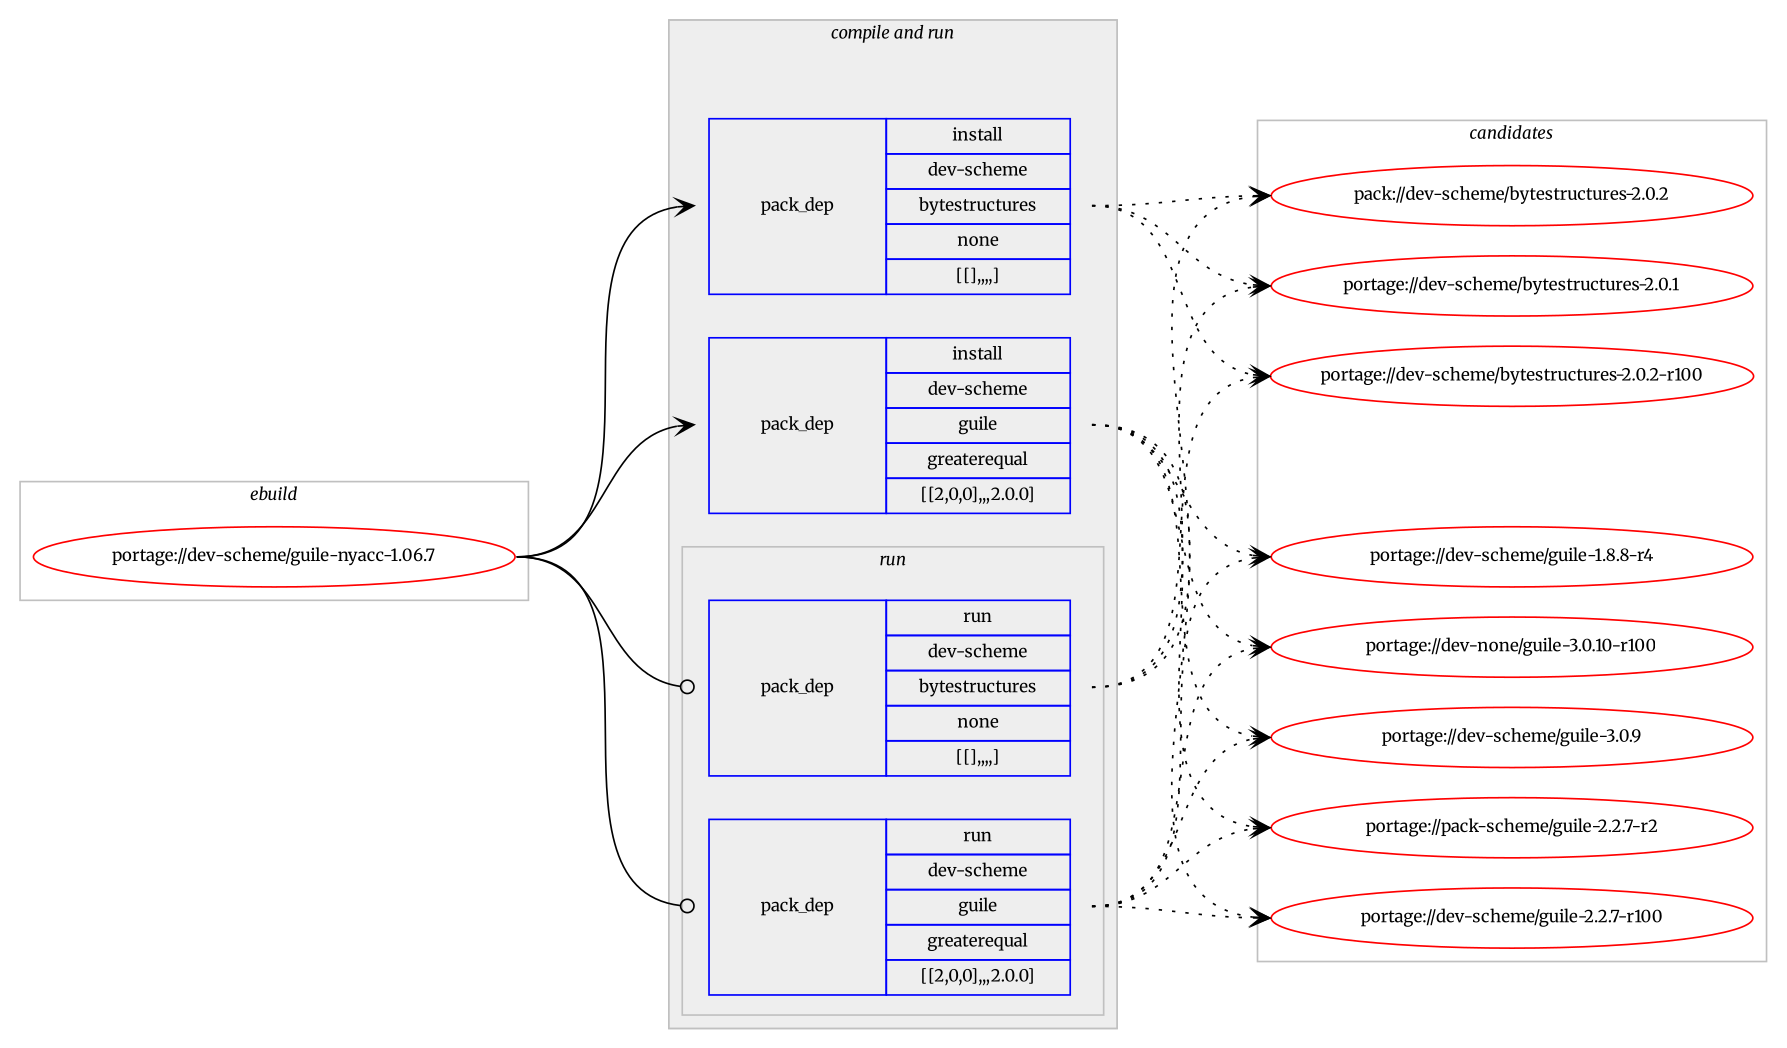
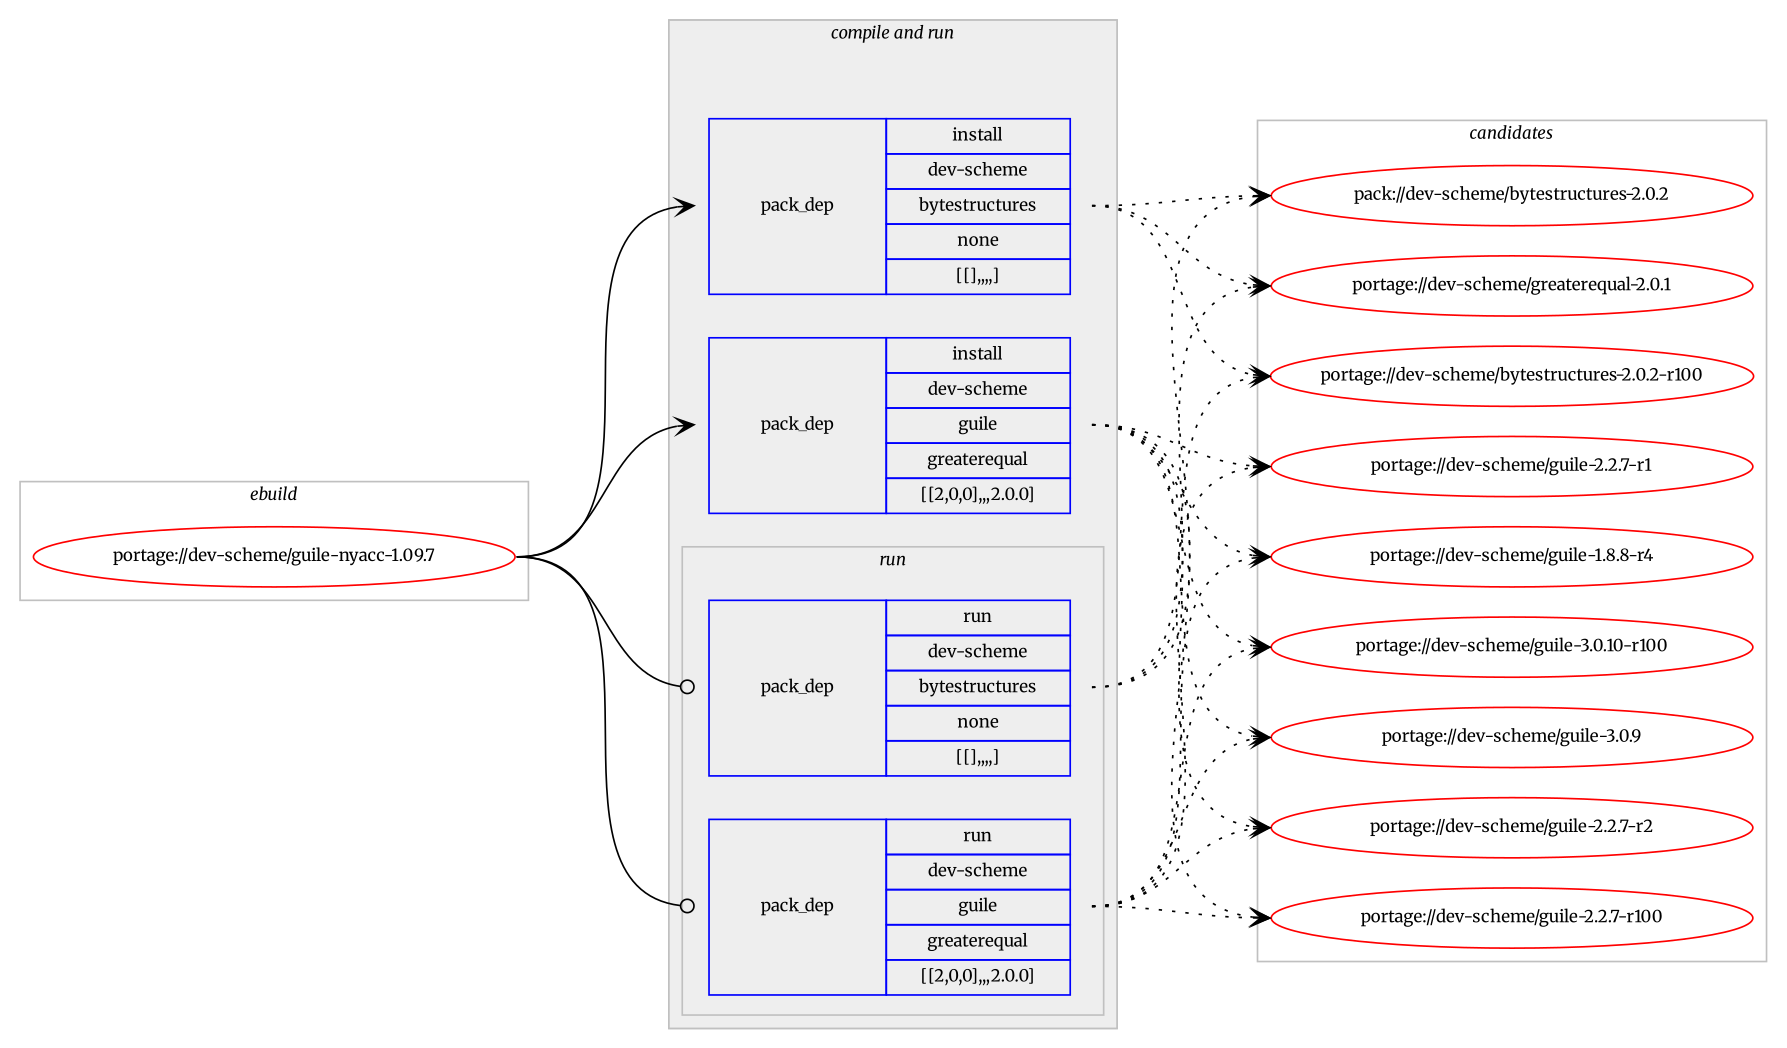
node "portage://dev-scheme/bytestructures-2.0.1": label "portage://dev-scheme/bytestructures-2.0.1" -> "portage://dev-scheme/greaterequal-2.0.1"
node "portage://dev-scheme/guile-2.2.7-r1": added
node "portage://dev-scheme/guile-nyacc-1.06.7": label "portage://dev-scheme/guile-nyacc-1.06.7" -> "portage://dev-scheme/guile-nyacc-1.09.7"
node "portage://dev-none/guile-3.0.10-r100": label "portage://dev-none/guile-3.0.10-r100" -> "portage://dev-scheme/guile-3.0.10-r100"
node "portage://pack-scheme/guile-2.2.7-r2": label "portage://pack-scheme/guile-2.2.7-r2" -> "portage://dev-scheme/guile-2.2.7-r2"
